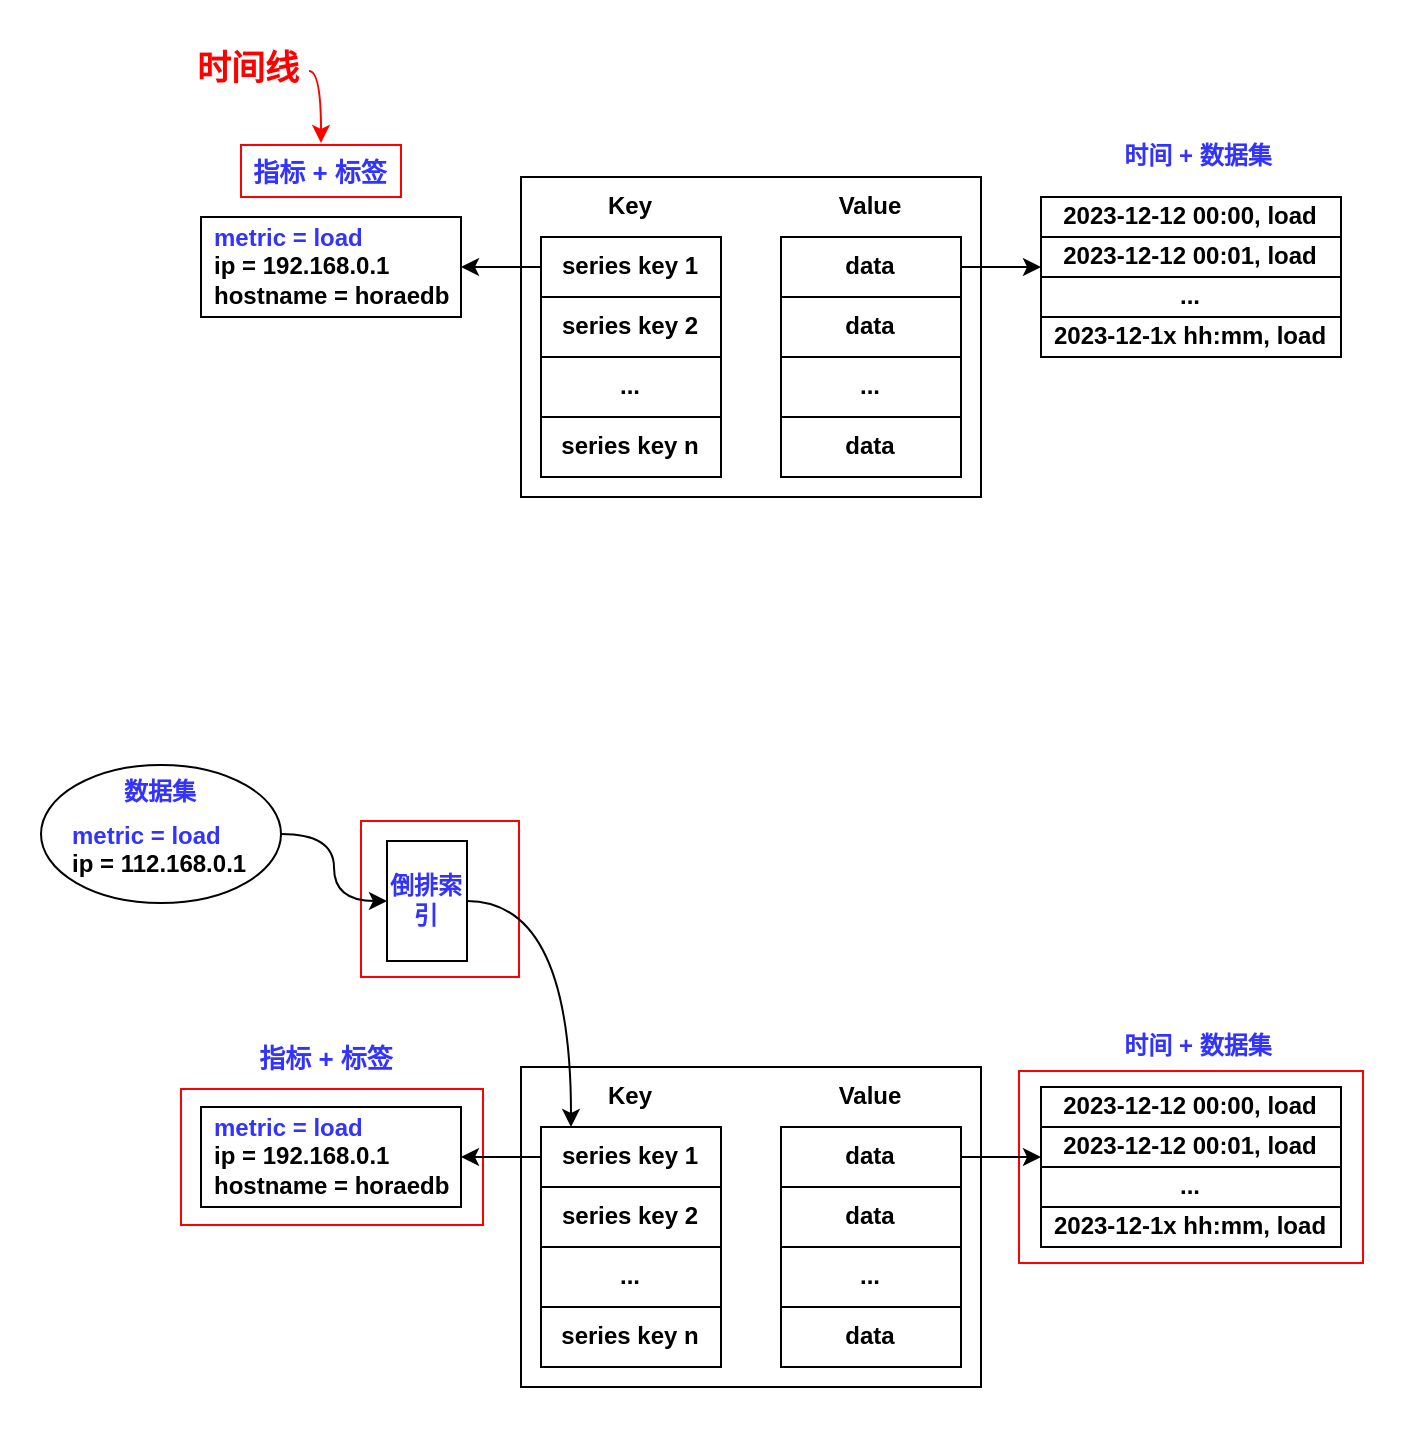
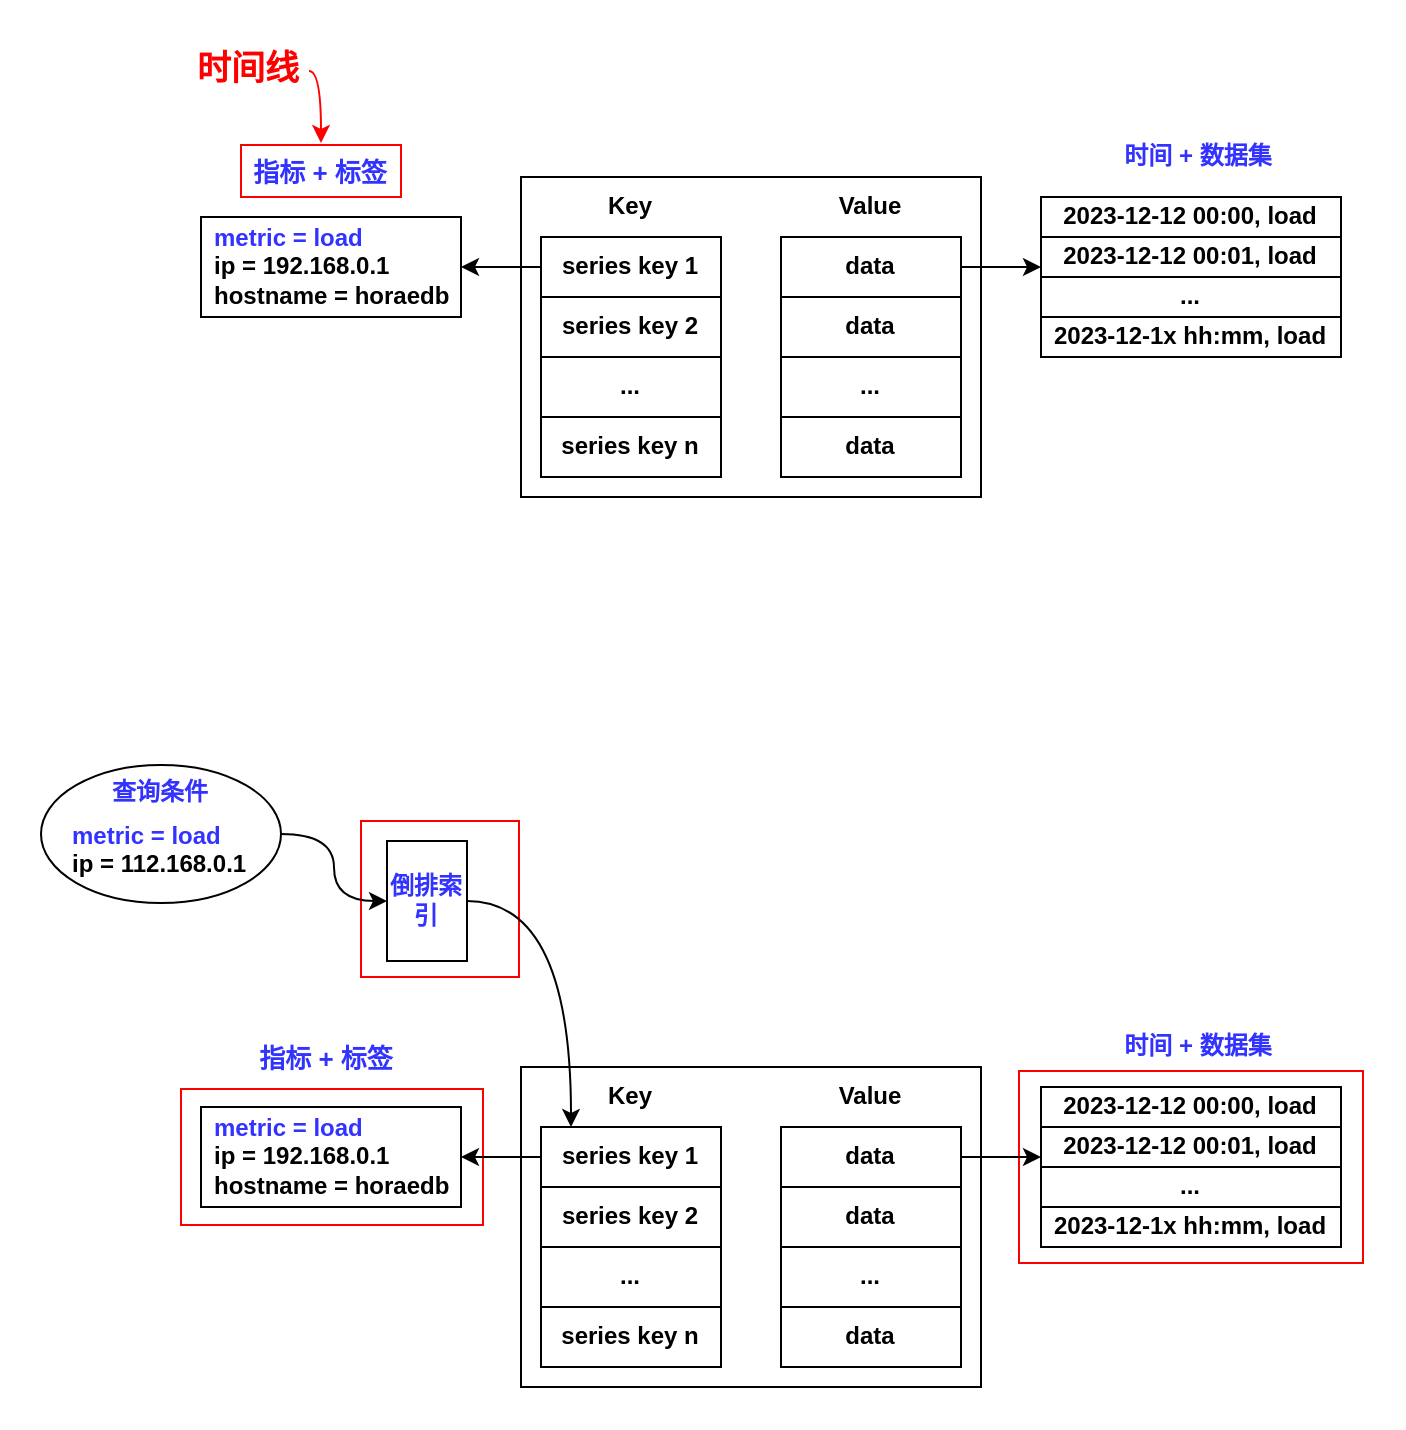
node "数据集": label "数据集" -> "查询条件"
